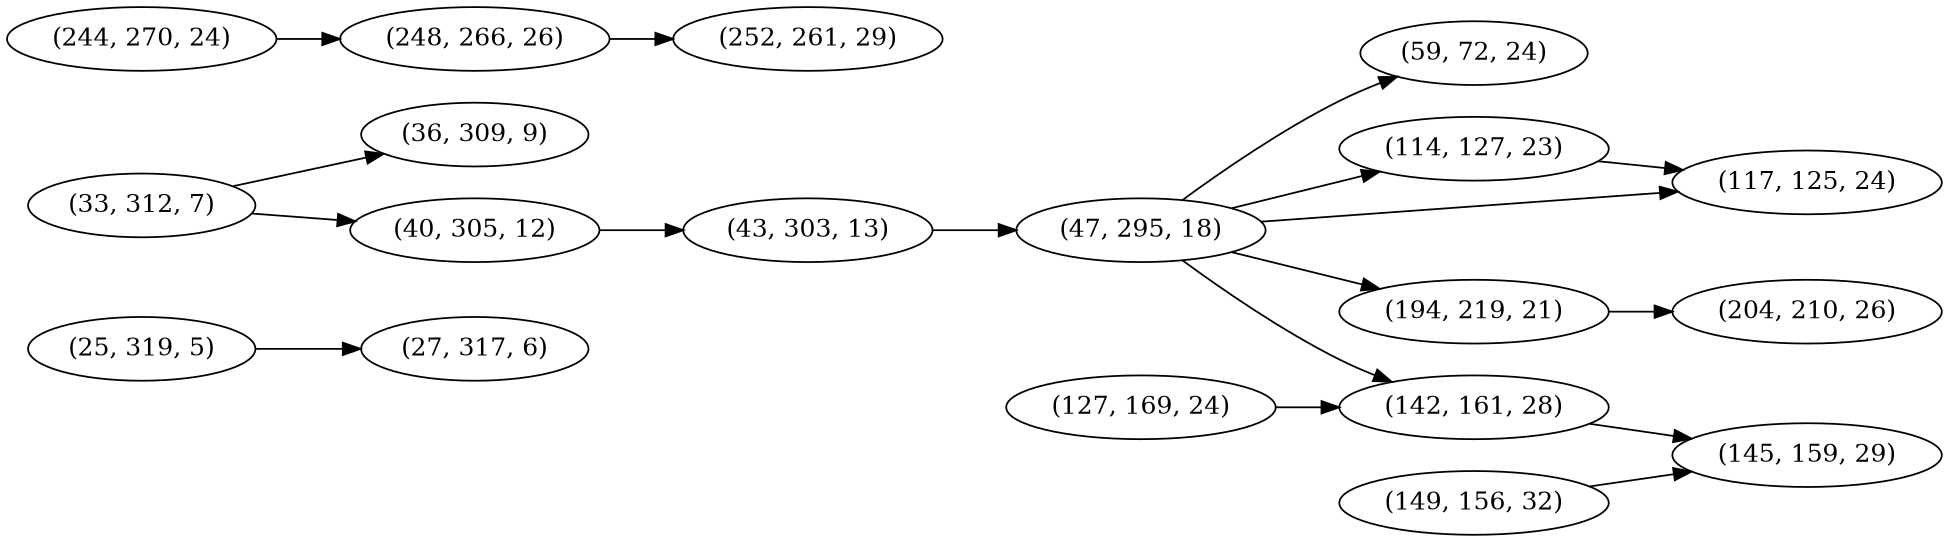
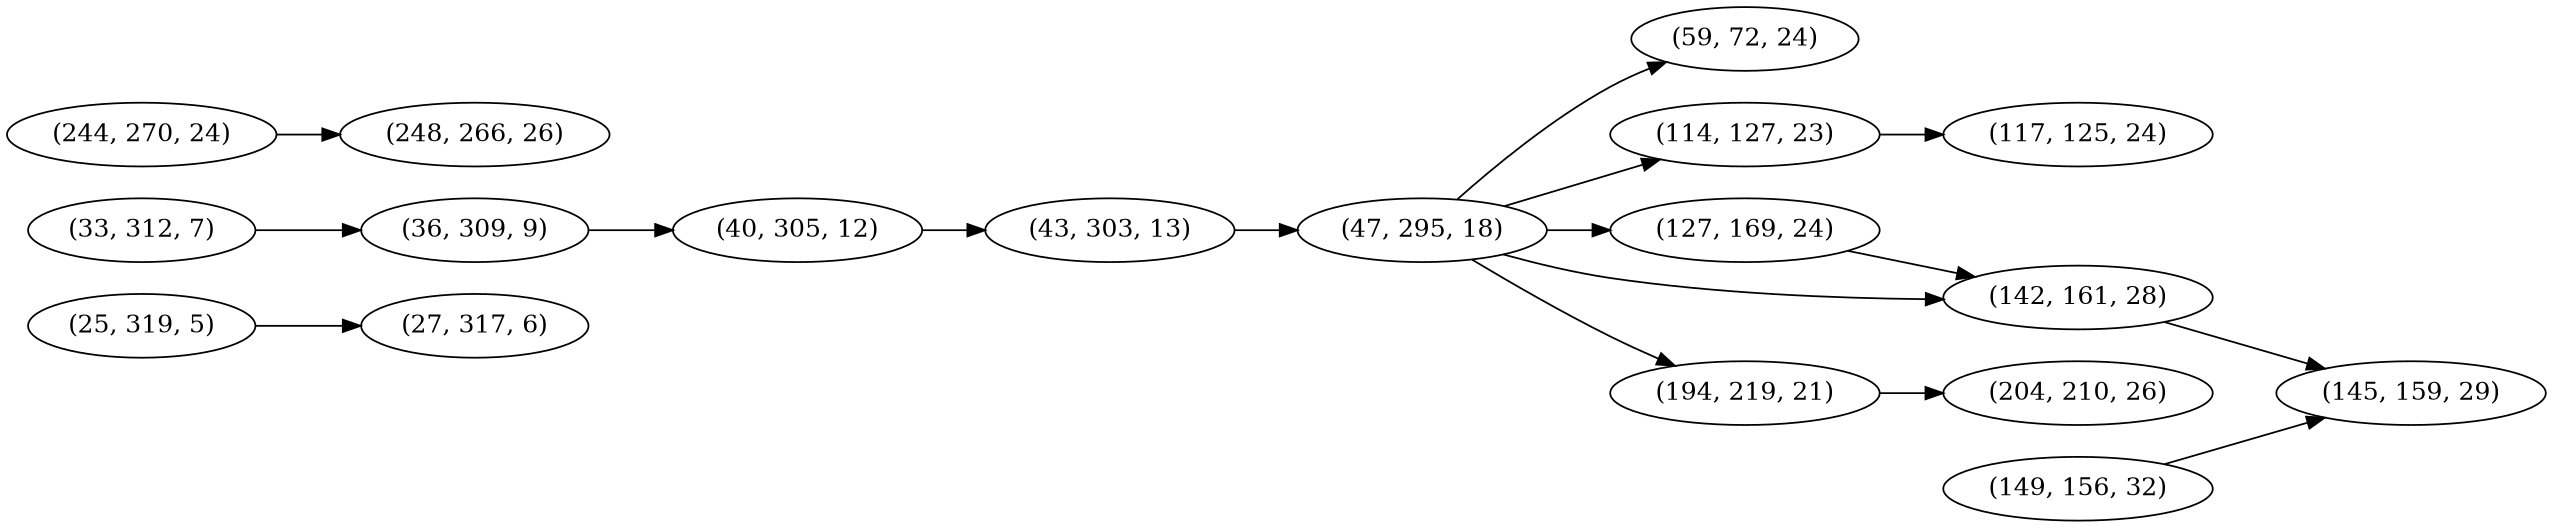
node "(252, 261, 29)": removed
edge "(47, 295, 18)" -> "(117, 125, 24)": now "(47, 295, 18)" -> "(127, 169, 24)"
edge "(33, 312, 7)" -> "(40, 305, 12)": now "(36, 309, 9)" -> "(40, 305, 12)"
